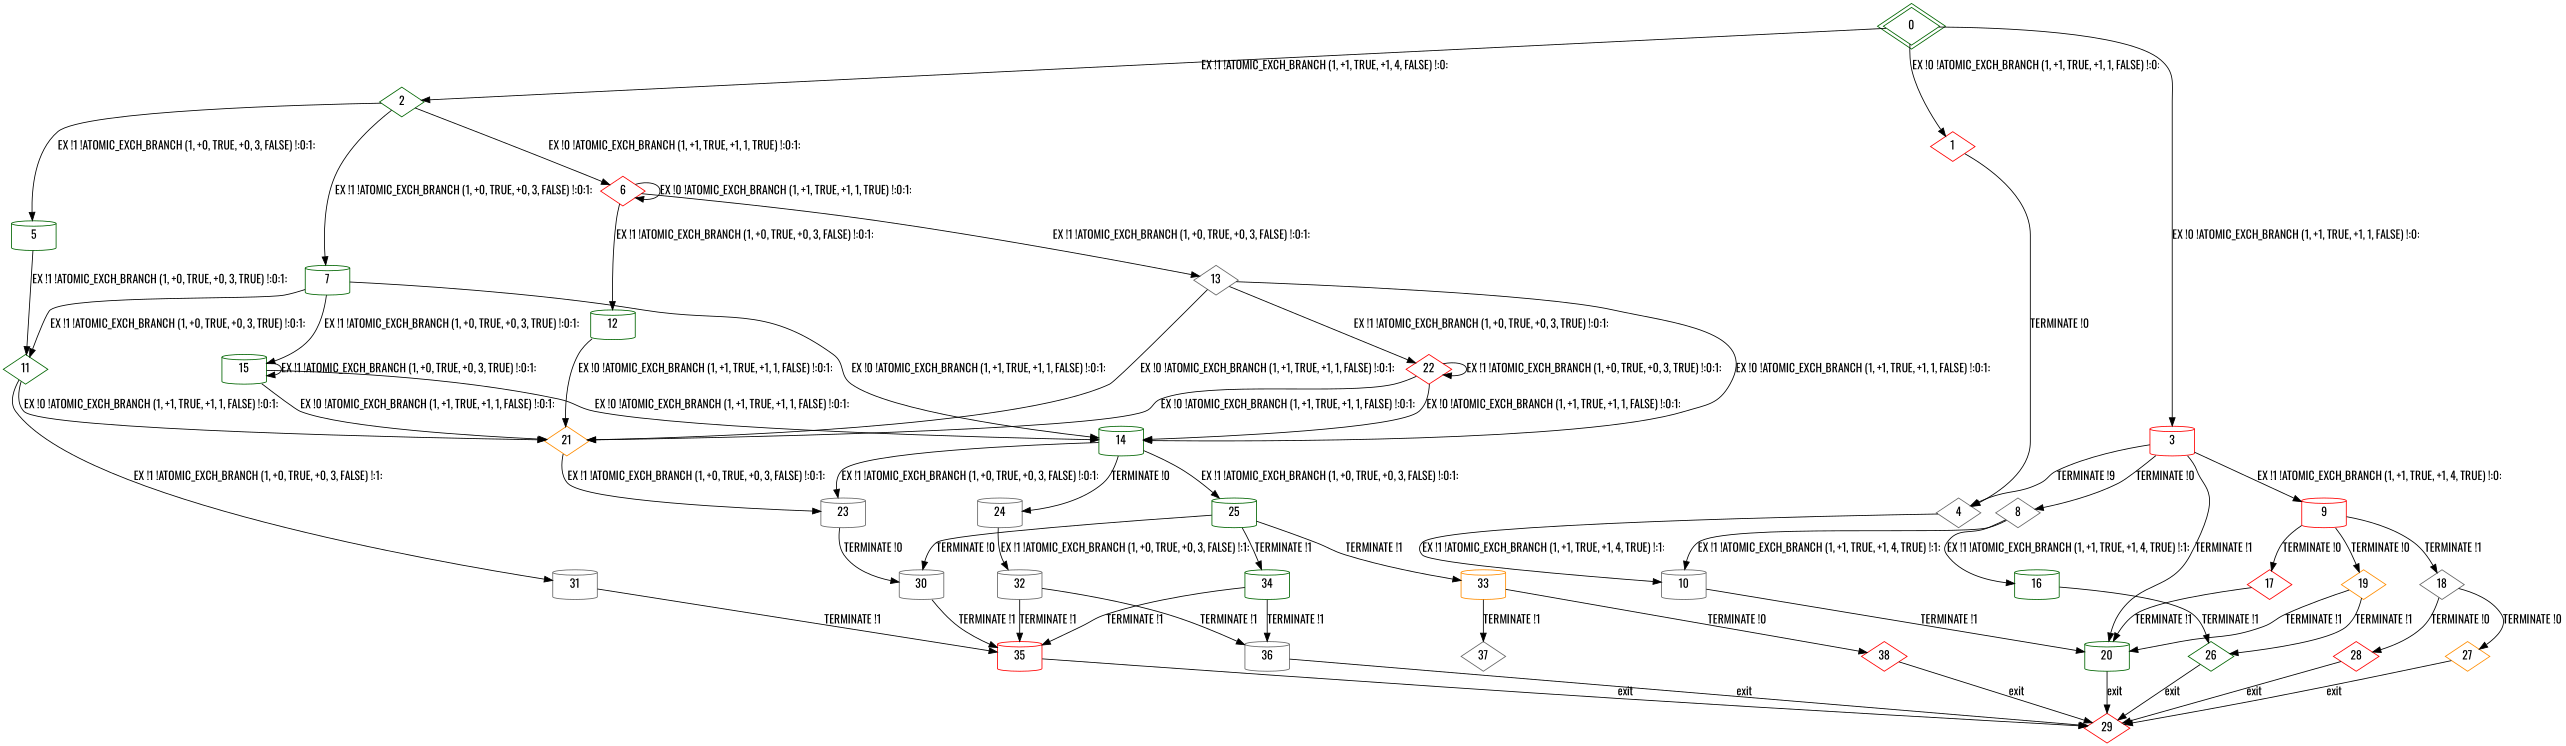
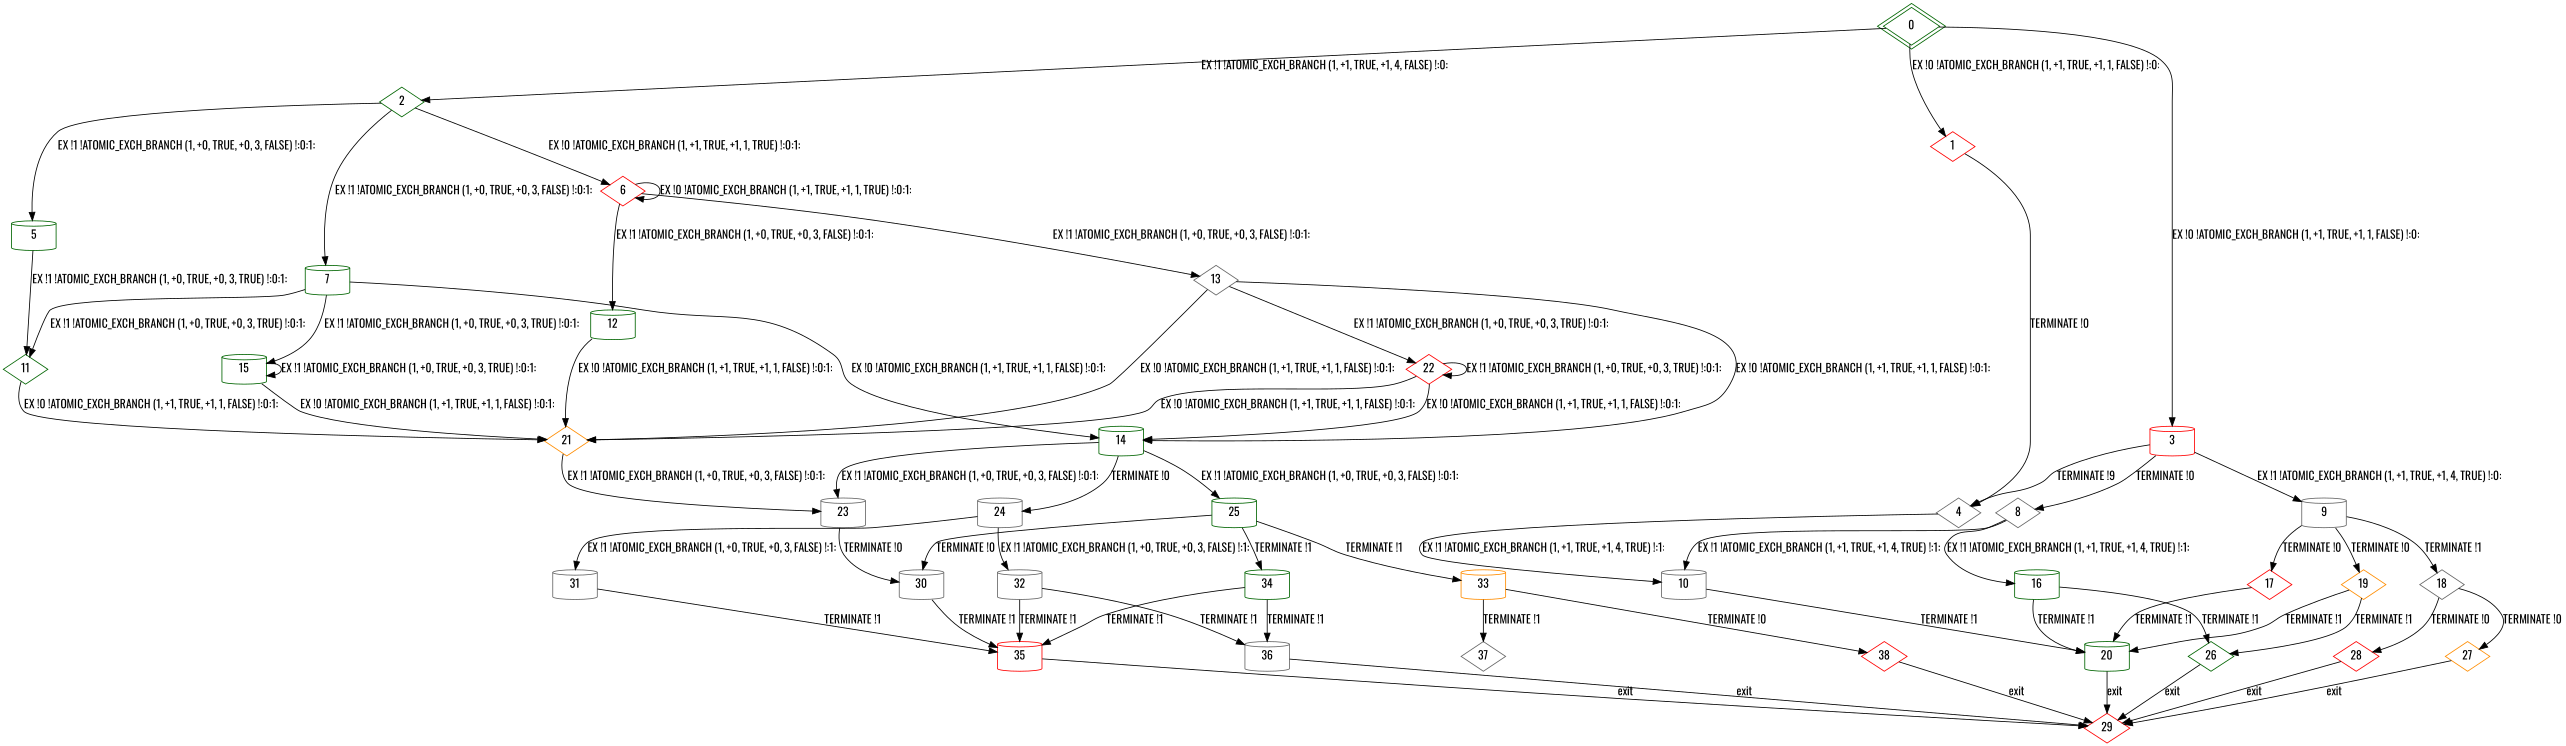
edge "15" -> "14": removed, label "EX !0 !ATOMIC_EXCH_BRANCH (1, +1, TRUE, +1, 1, FALSE) !:0:1:"
node "9": color red -> gray40
edge "11" -> "31": now "24" -> "31"
edge "3" -> "20": now "16" -> "20"
